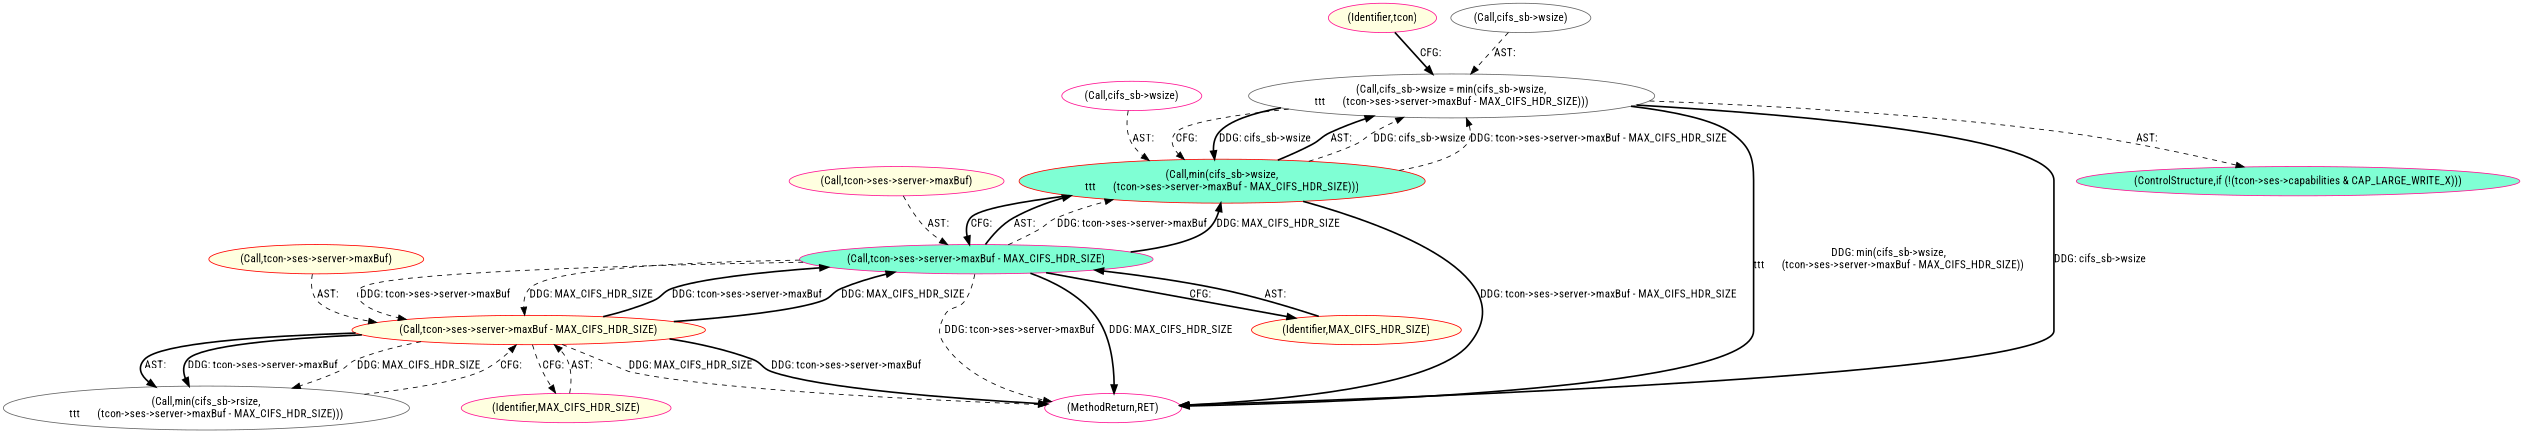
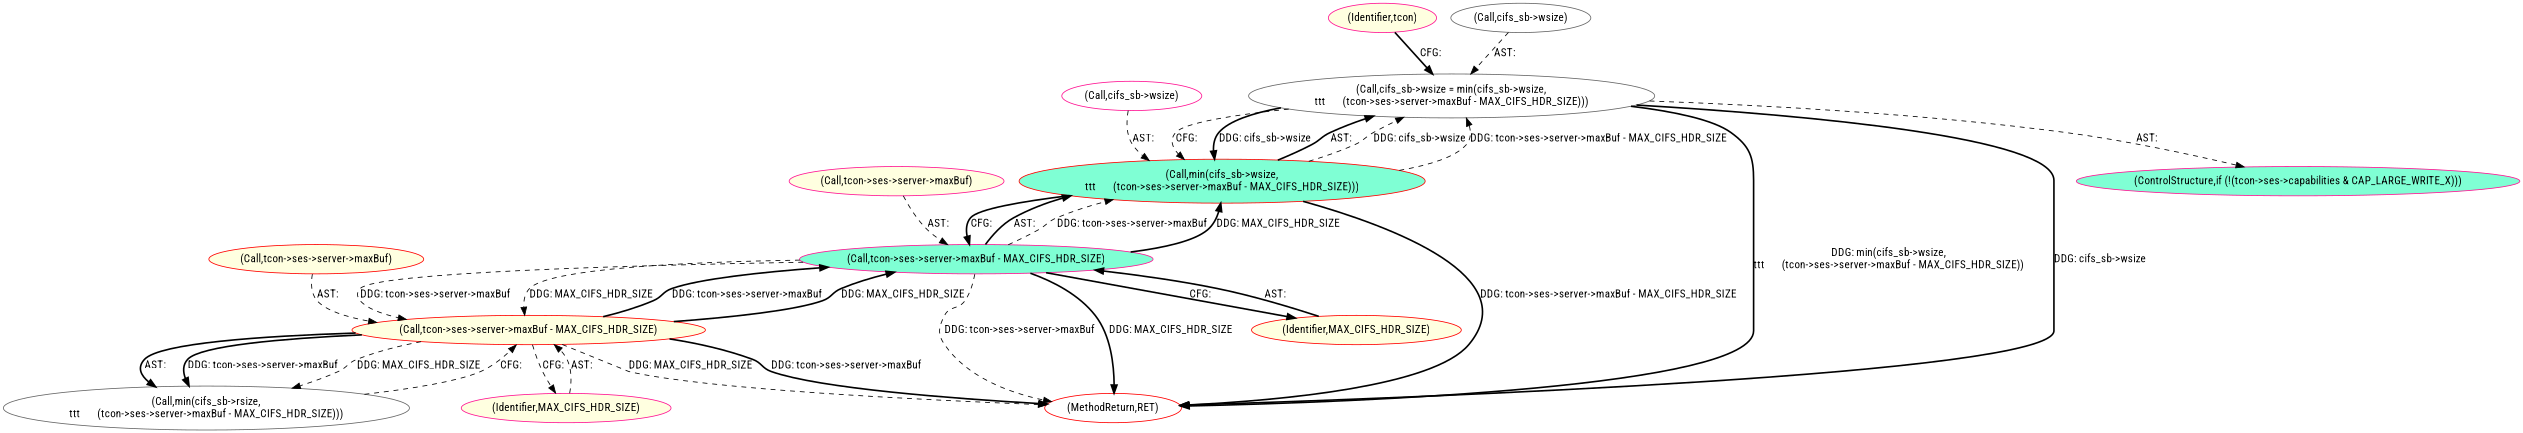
node "(MethodReturn,RET)": color deeppink -> red
